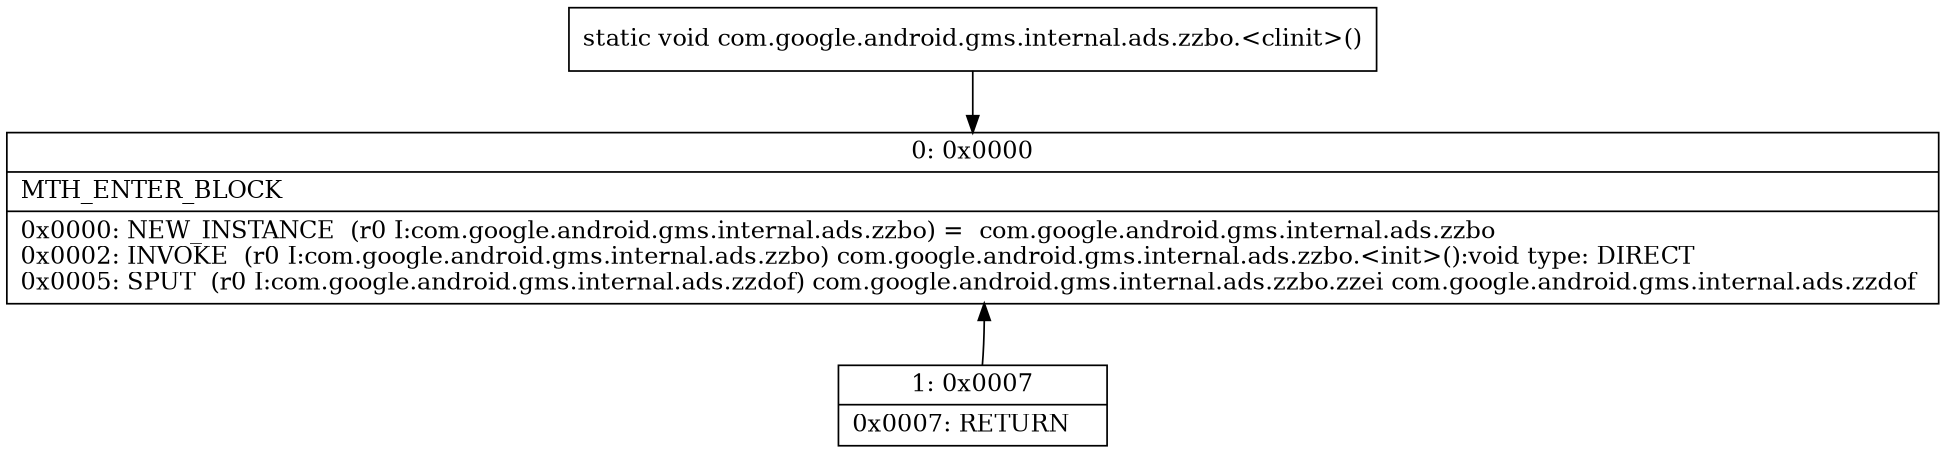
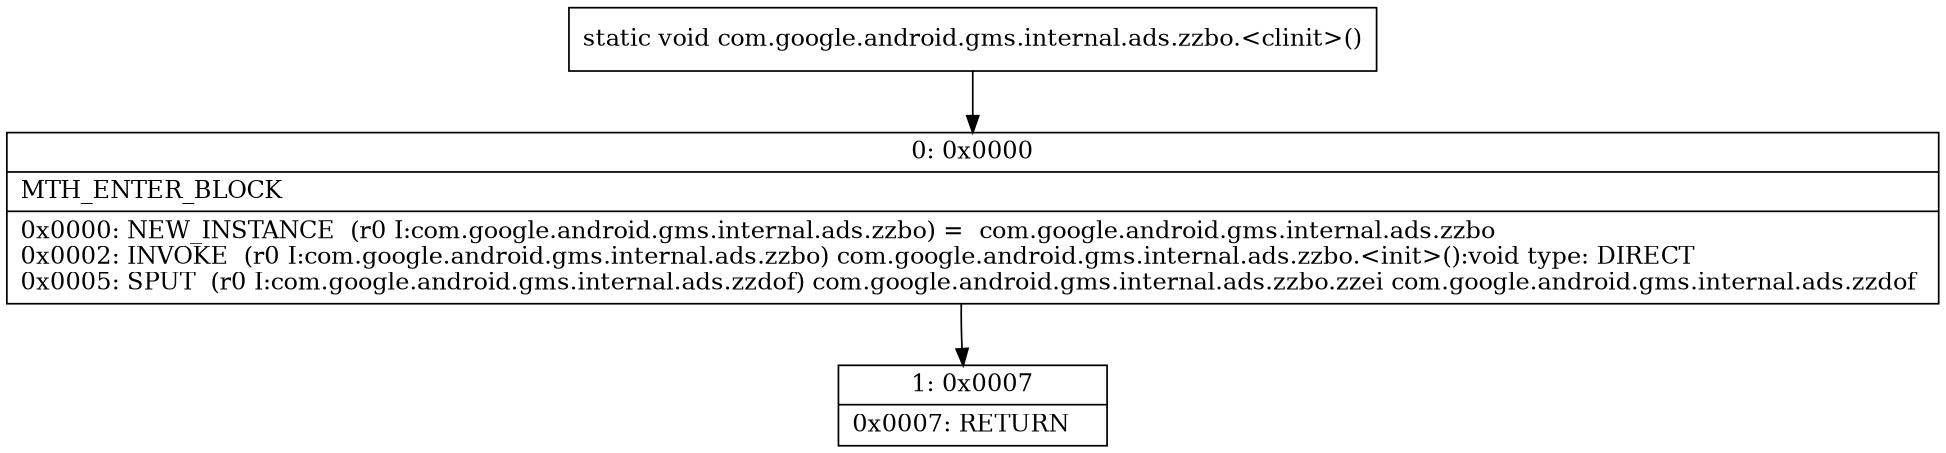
edge "1: 0x0007" -> "0: 0x0000": reversed
